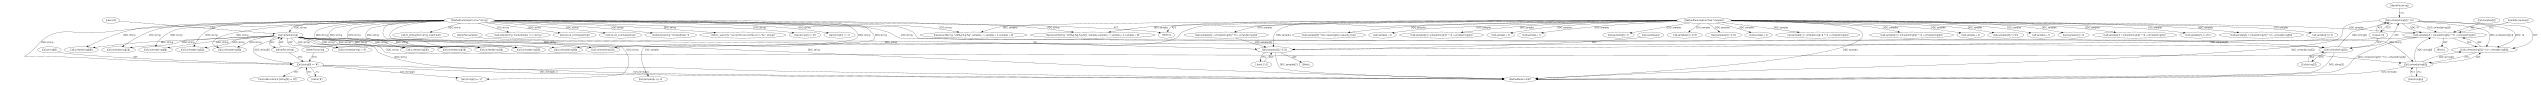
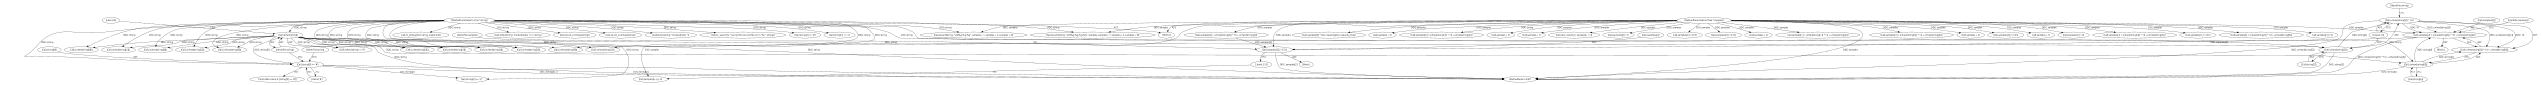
edge "(MethodParameterIn,float *samples)" -> "(Call,samples[0] = unhex(string[1]) * 16 + unhex(string[2]))": label "DDG: samples" -> "DDG: string"
node "(Call,doc->color[i] = samples[i + 1])": added
node "(Call,commas(string) == 9)": label "(Call,commas(string) == 9)" -> "(Call,strlen(string) == 9)"
edge "(Literal,255)" -> "(Call,samples[2] /= 255)": now "(Literal,255)" -> "(Call,samples[i++] = 0)"
